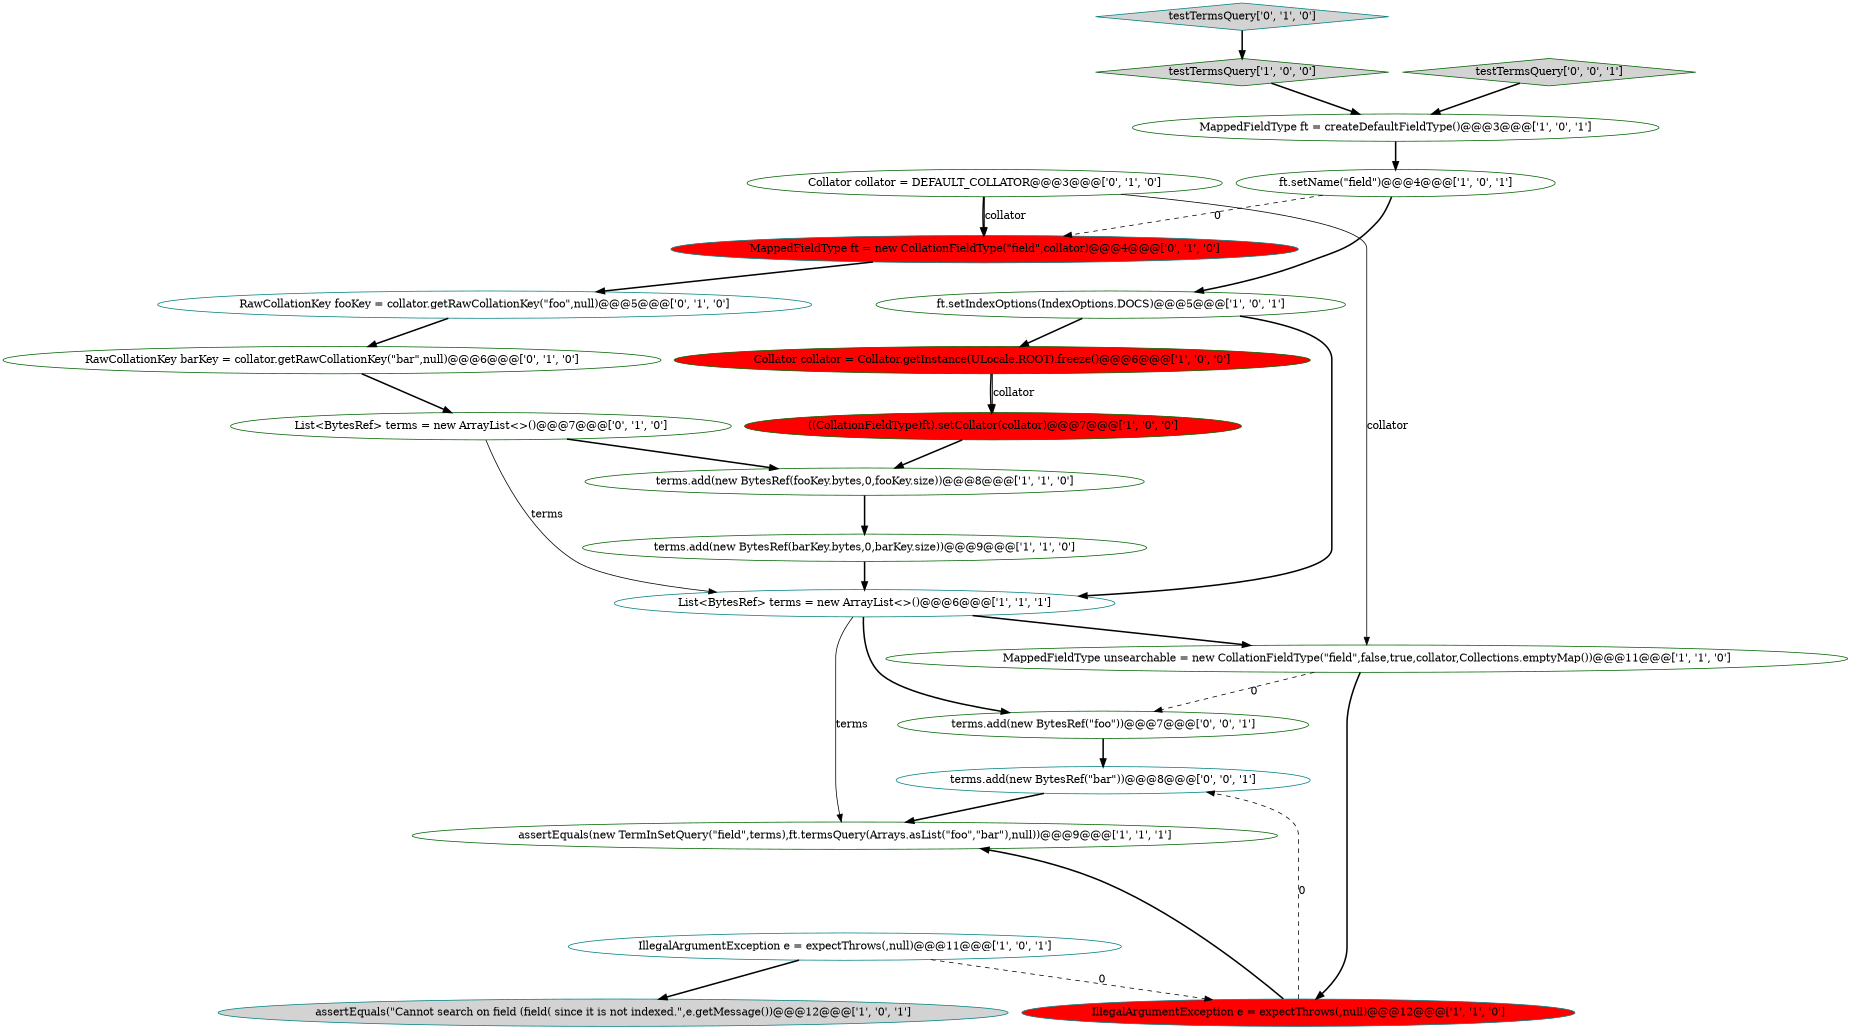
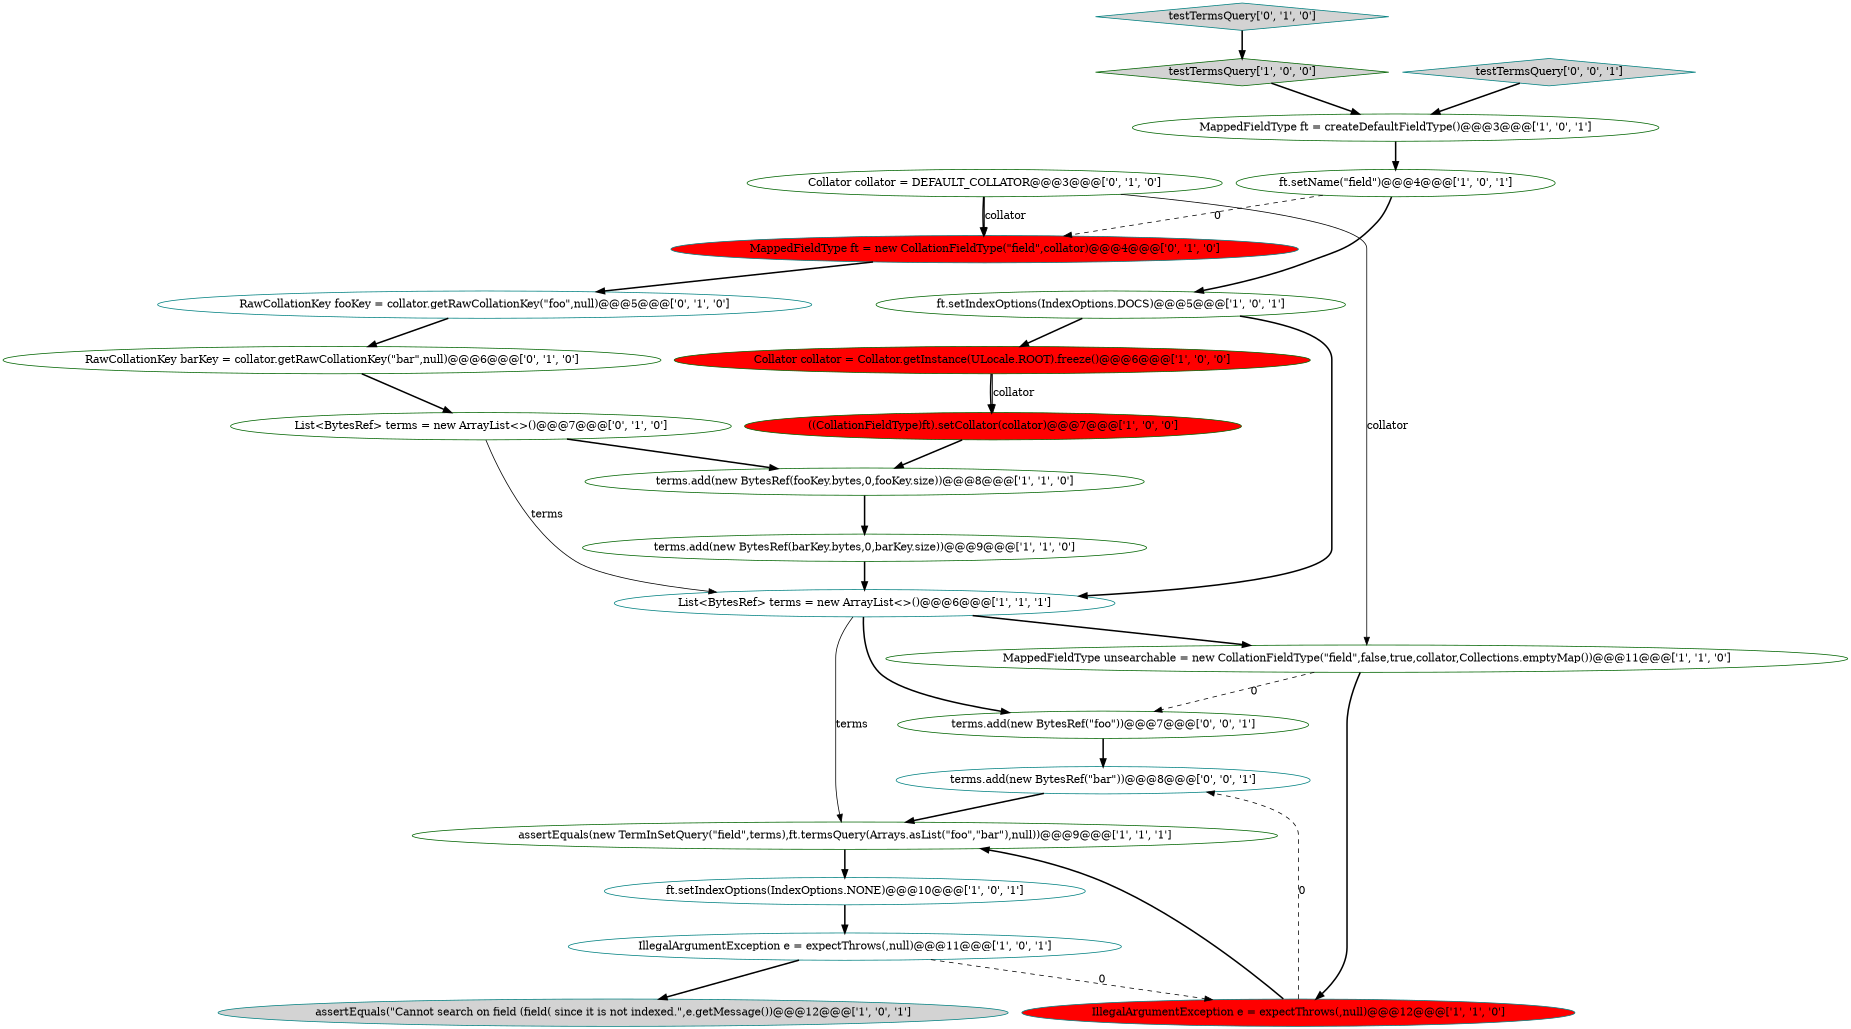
node "testTermsQuery['0', '0', '1']": color darkgreen -> teal
node "ft.setIndexOptions(IndexOptions.NONE)@@@10@@@['1', '0', '1']": added
